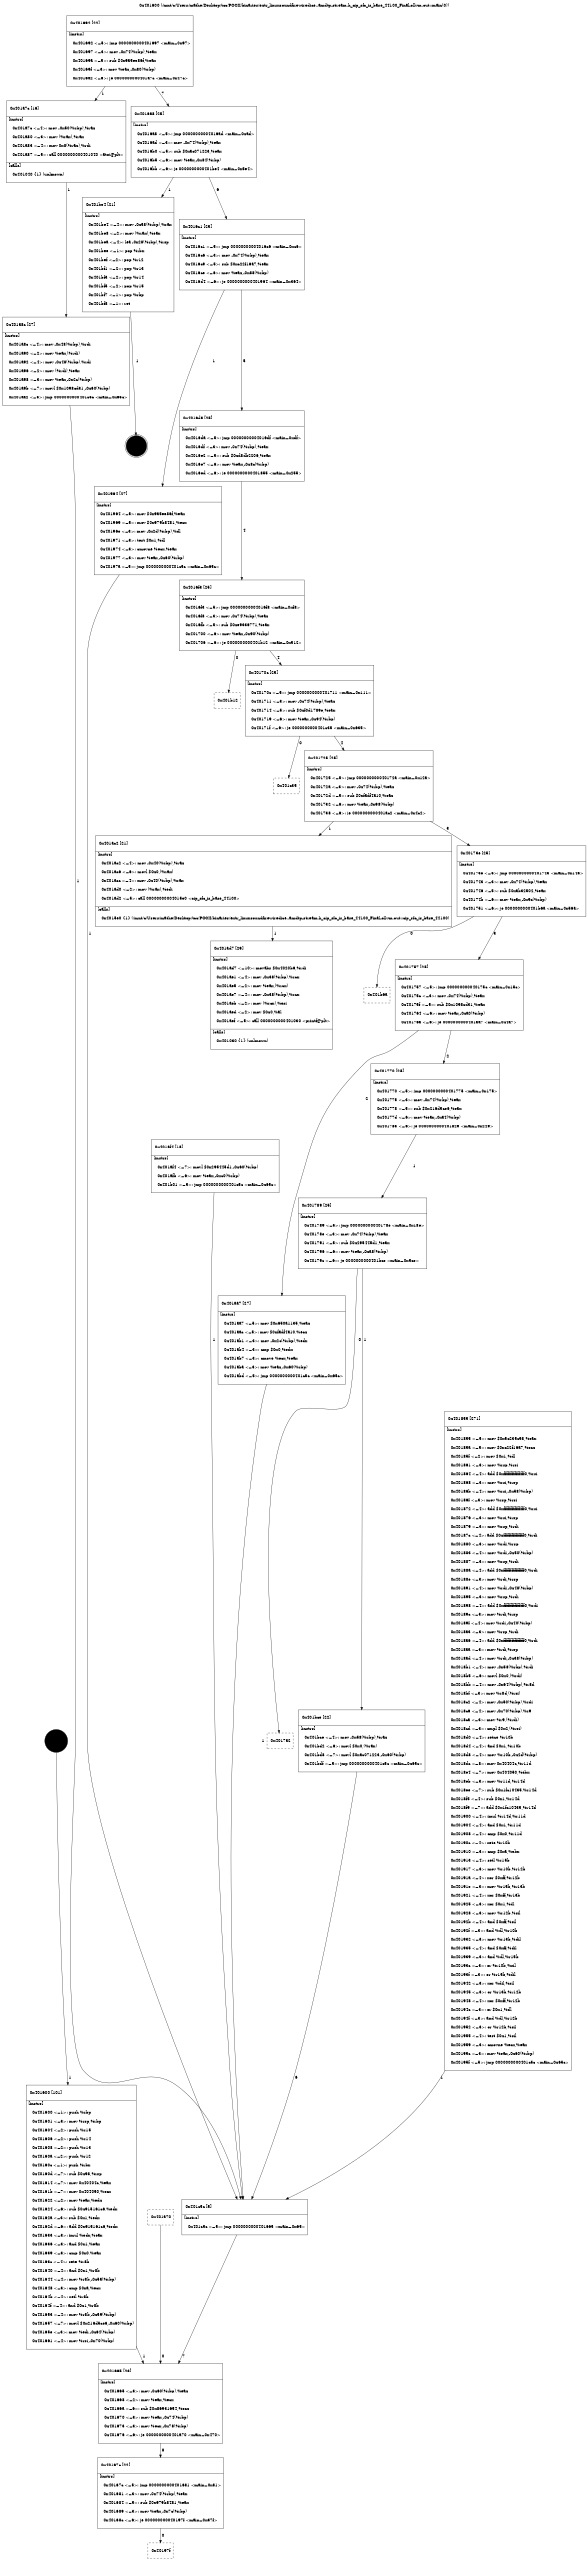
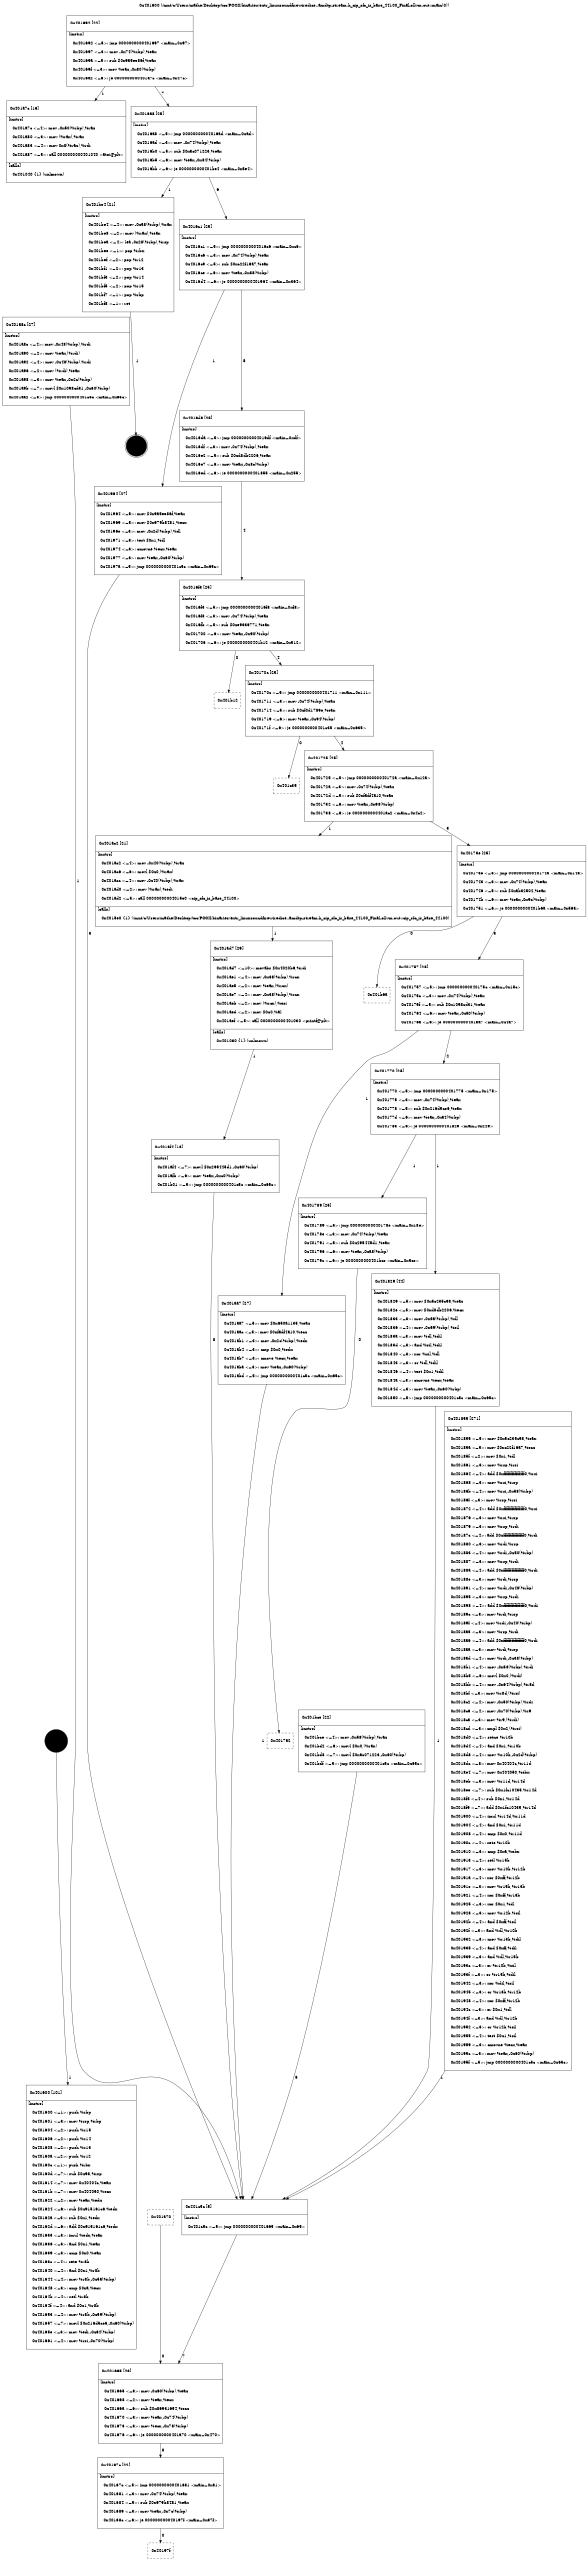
edge "0x401a7c [16]" -> "0x401a8c [27]": removed, label "1"
edge "0x401964 [27]" -> "0x401c5c [5]": label " 1" -> " 3"
edge "0x401ad7 [29]" -> "0x401af4 [18]": added, label "1"
edge "0x401757 [25]" -> "0x401aa7 [27]": label " 2" -> " 1"
edge "0x401af4 [18]" -> "0x401c5c [5]": label " 1" -> " 8"
node "0x401829 [44]": added
edge "0x401789 [25]" -> "0x401bce [22]": removed, label "1"
edge "0x401600 [101]" -> "0x401665 [23]": removed, label "1"
